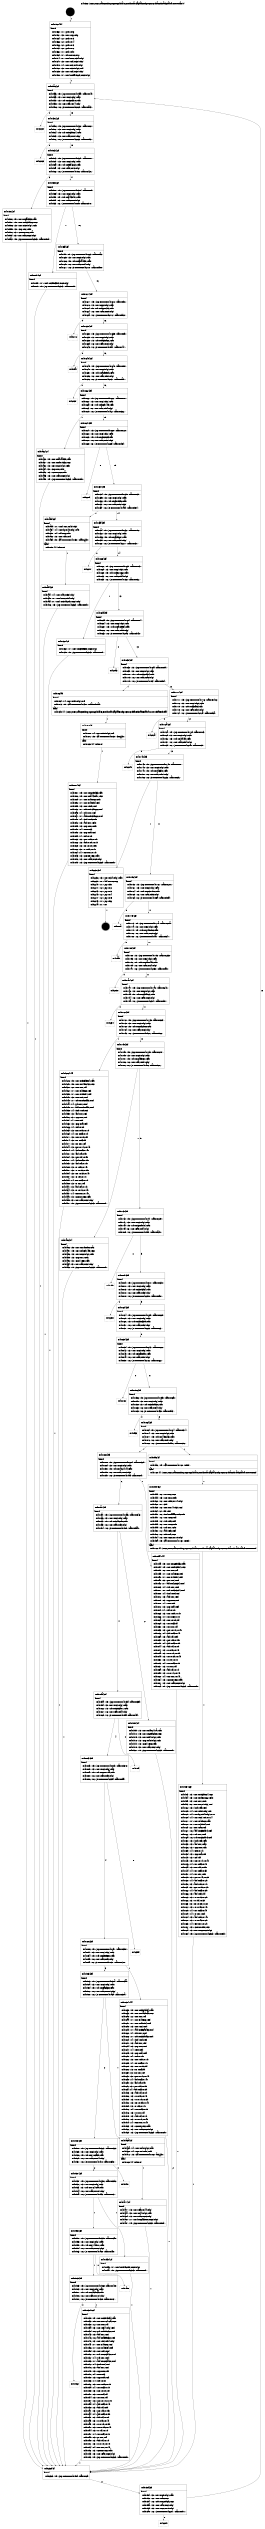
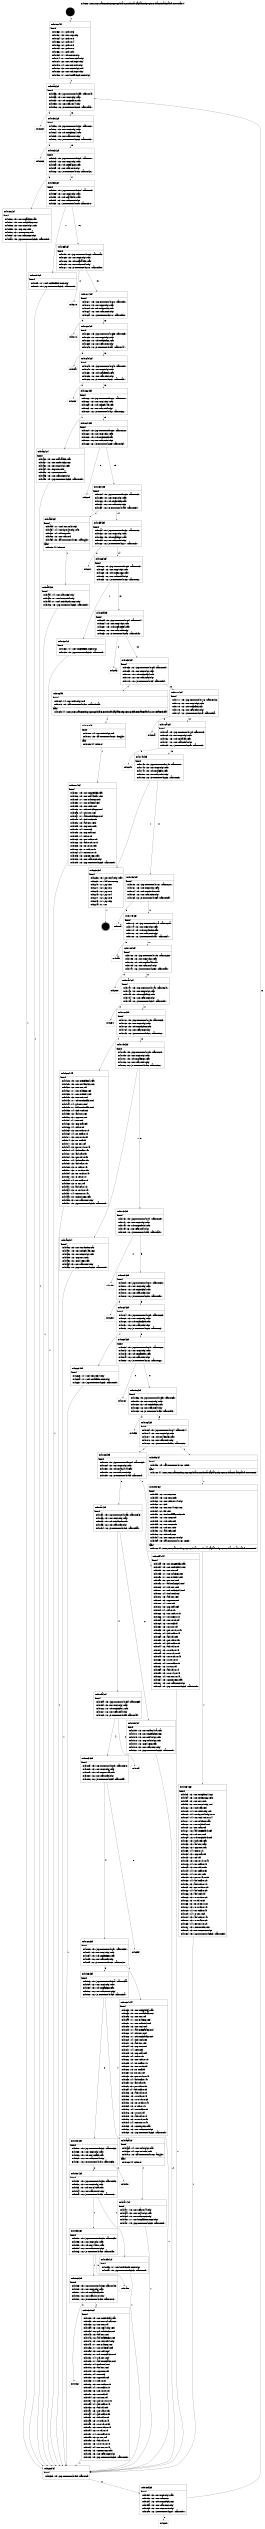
node "0x40211e": added
node "0x402223 [19]": added
